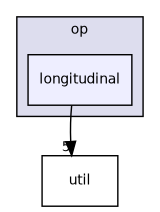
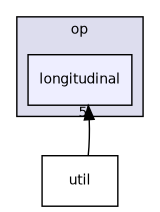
edge "longitudinal" -> "util": reversed
